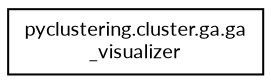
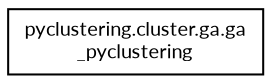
node "pyclustering.cluster.ga.ga _visualizer": label "pyclustering.cluster.ga.ga _visualizer" -> "pyclustering.cluster.ga.ga _pyclustering"
